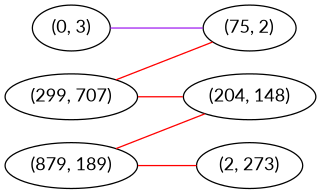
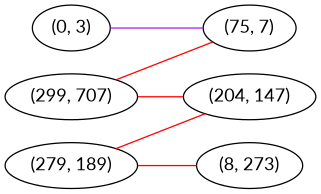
node "(75, 2)": label "(75, 2)" -> "(75, 7)"
node "(204, 148)": label "(204, 148)" -> "(204, 147)"
node "(879, 189)": label "(879, 189)" -> "(279, 189)"
node "(2, 273)": label "(2, 273)" -> "(8, 273)"
